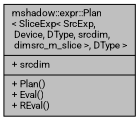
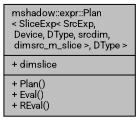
node "mshadow::expr::Plan": text "+ srcdim" -> "+ dimslice"
